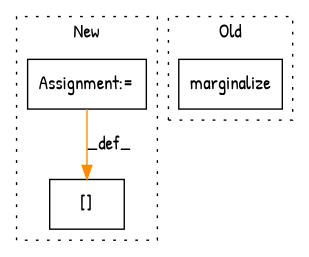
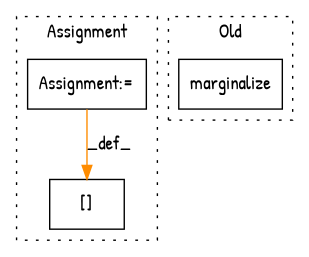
cluster "New": label "New" -> "Assignment"
